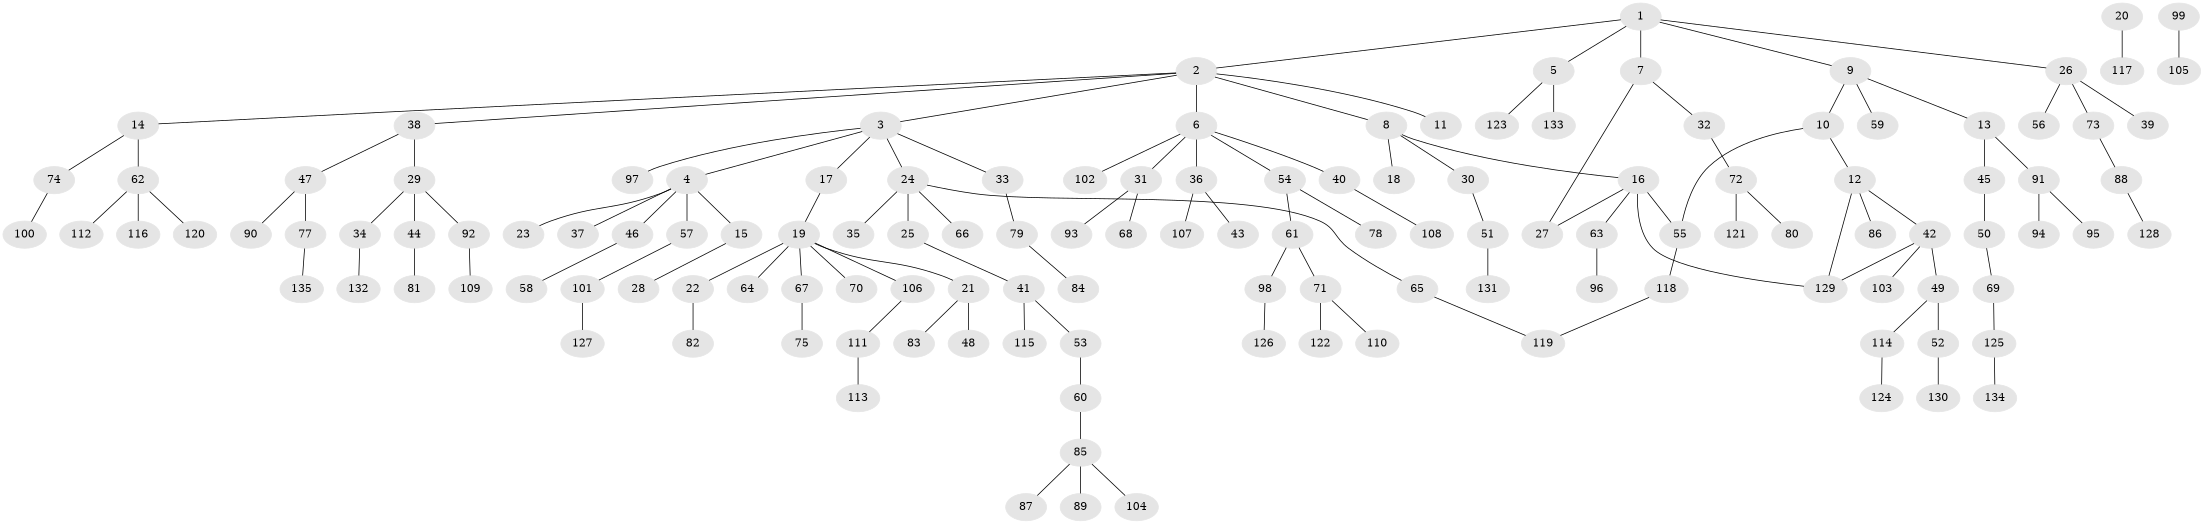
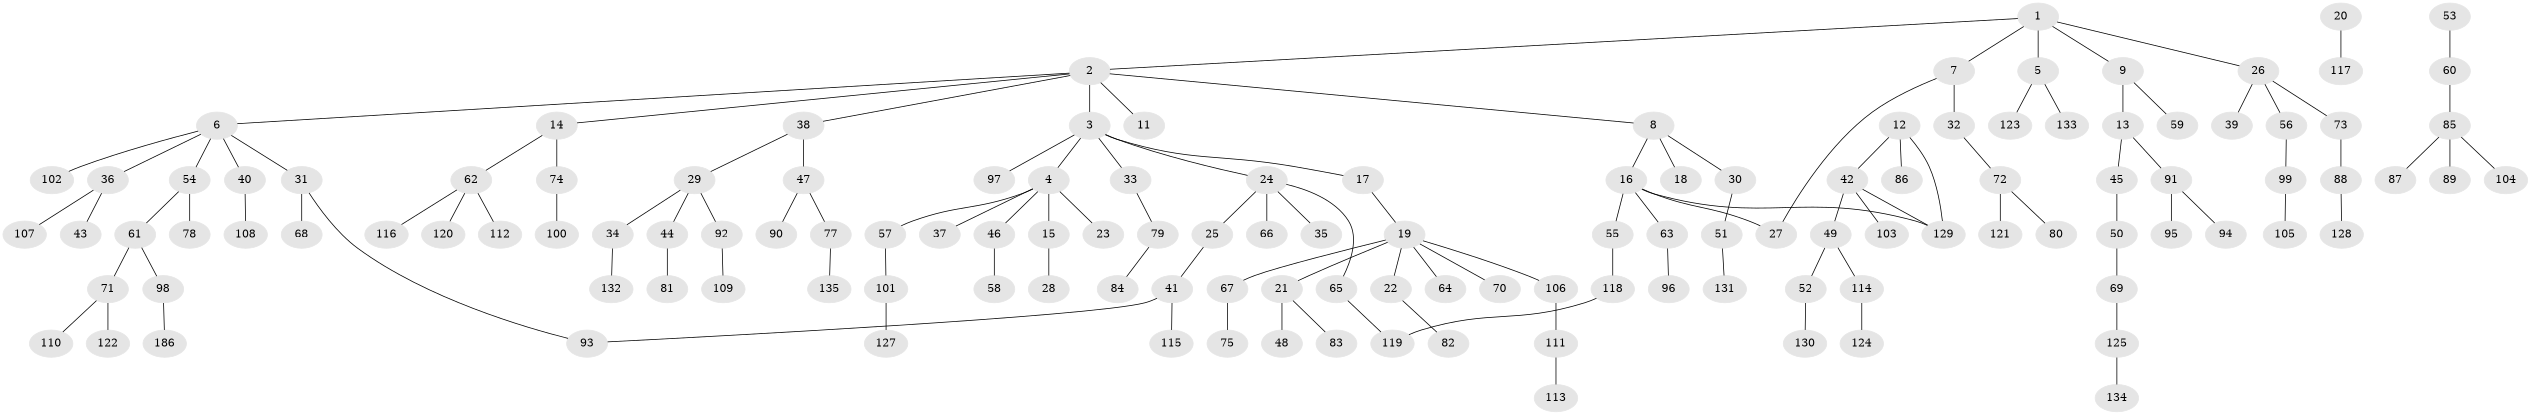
node "10": removed
edge "56" -- "99": added
edge "41" -- "53": now "41" -- "93"
node "126": label "126" -> "186"
